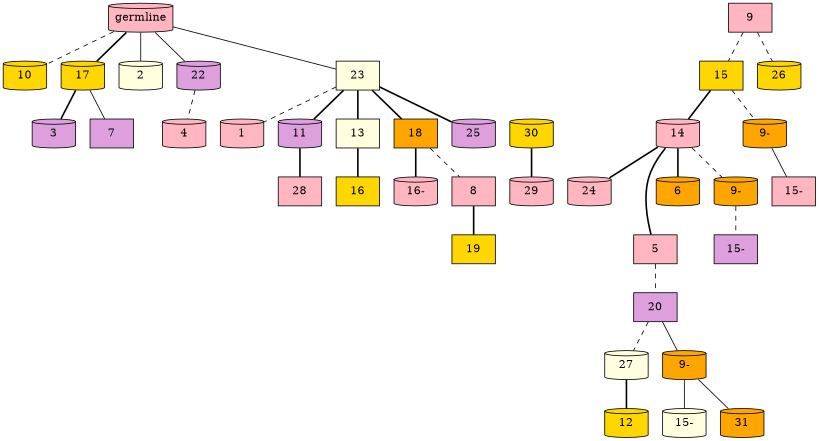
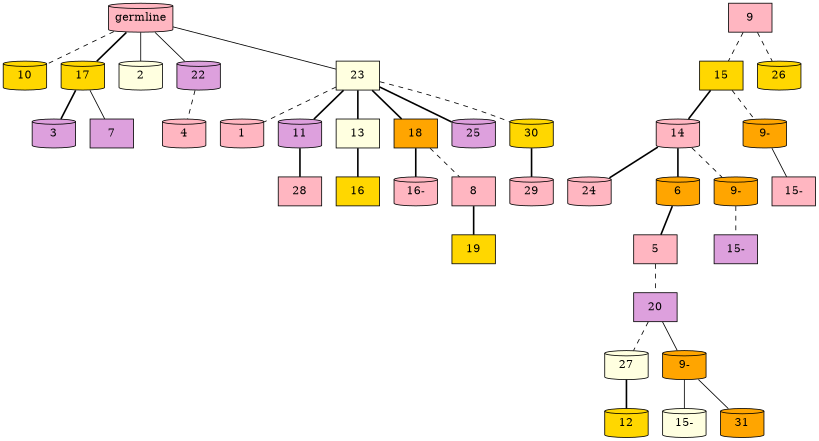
edge "23" -- "30": added
edge "14" -- "5": now "6" -- "5"
